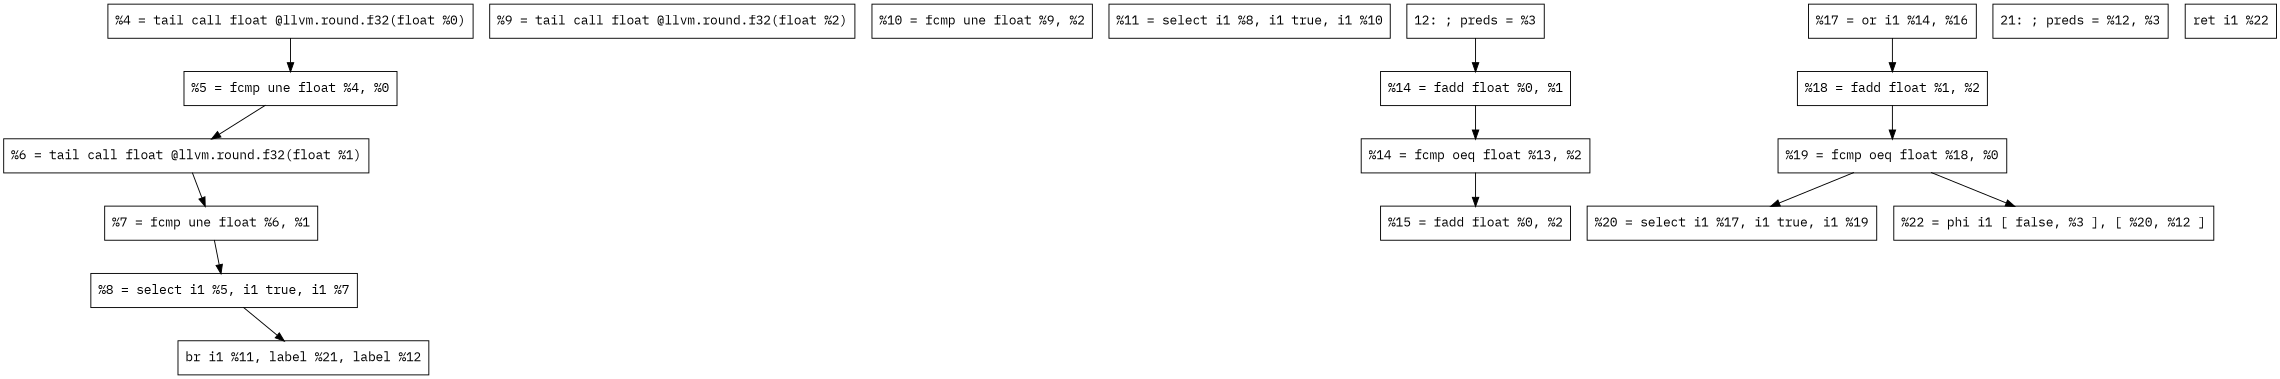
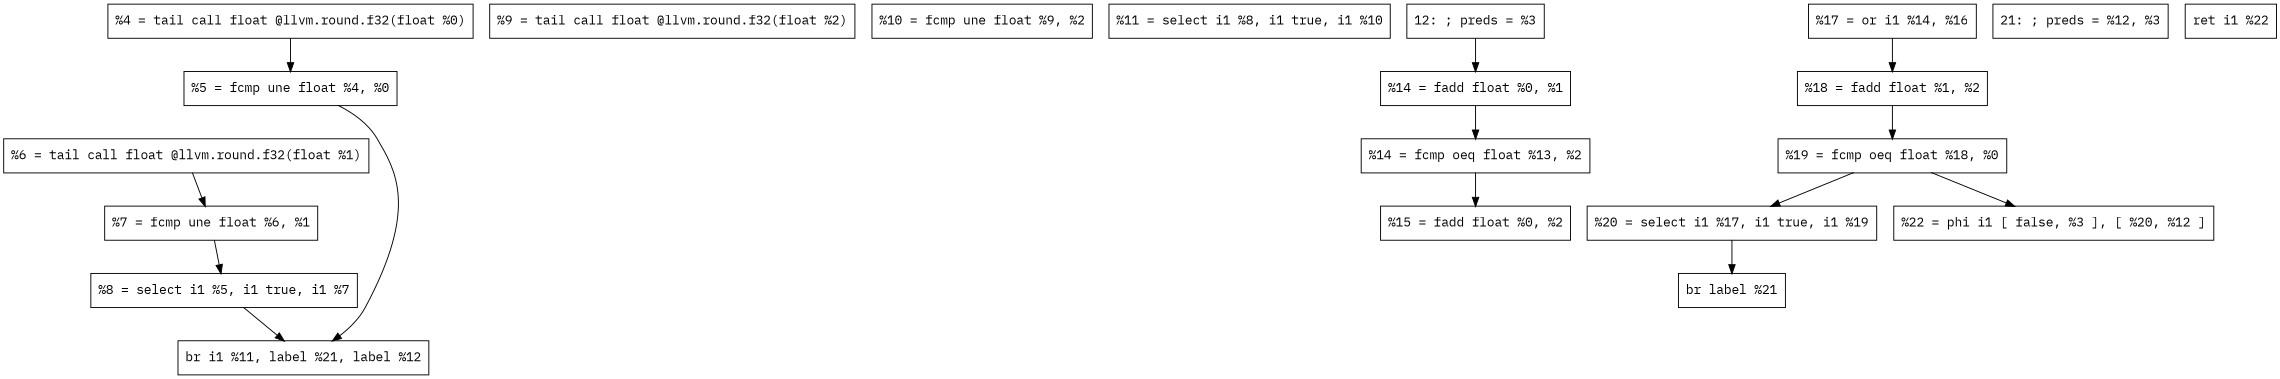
edge "%5 = fcmp une float %4, %0" -> "%6 = tail call float @llvm.round.f32(float %1)": now "%5 = fcmp une float %4, %0" -> "br i1 %11, label %21, label %12"
node "br label %21": added
